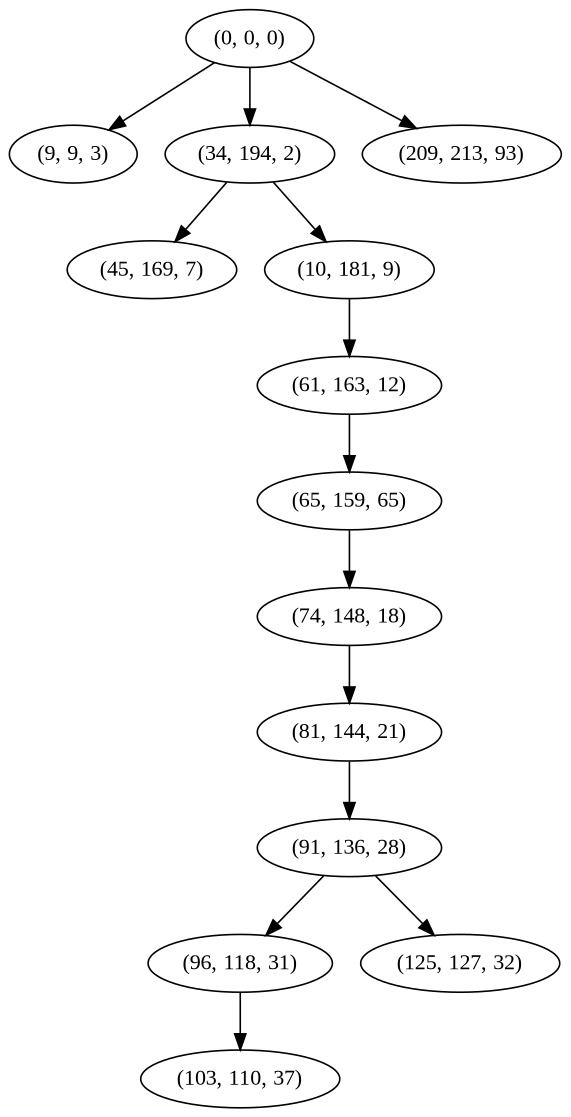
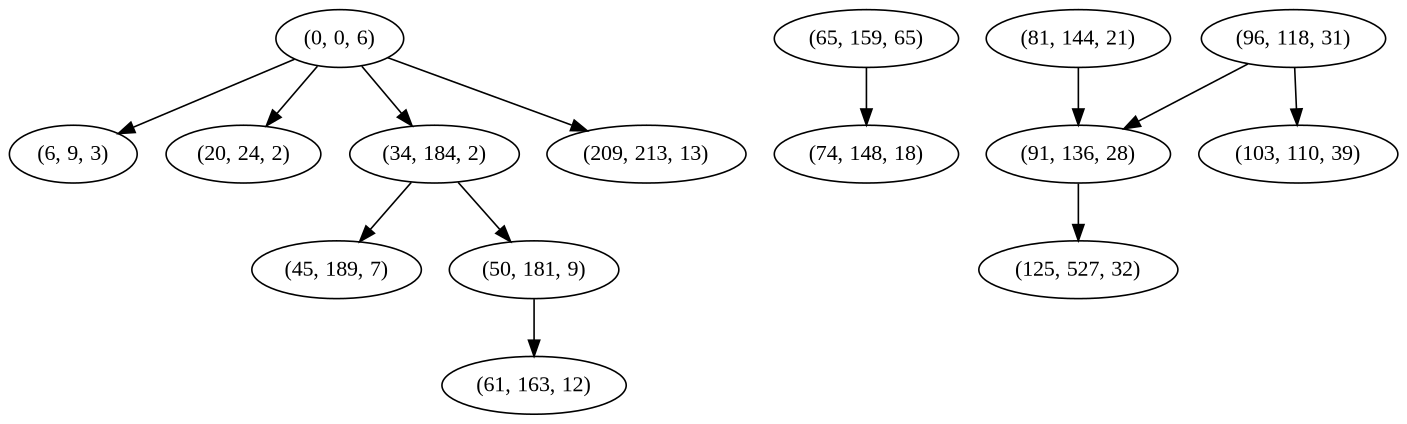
node "(0, 0, 0)": label "(0, 0, 0)" -> "(0, 0, 6)"
node "(9, 9, 3)": label "(9, 9, 3)" -> "(6, 9, 3)"
node "(20, 24, 2)": added
node "(34, 194, 2)": label "(34, 194, 2)" -> "(34, 184, 2)"
node "(209, 213, 93)": label "(209, 213, 93)" -> "(209, 213, 13)"
node "(45, 169, 7)": label "(45, 169, 7)" -> "(45, 189, 7)"
node "(10, 181, 9)": label "(10, 181, 9)" -> "(50, 181, 9)"
edge "(61, 163, 12)" -> "(65, 159, 65)": removed
edge "(74, 148, 18)" -> "(81, 144, 21)": removed
edge "(91, 136, 28)" -> "(96, 118, 31)": reversed
node "(125, 127, 32)": label "(125, 127, 32)" -> "(125, 527, 32)"
node "(103, 110, 37)": label "(103, 110, 37)" -> "(103, 110, 39)"
